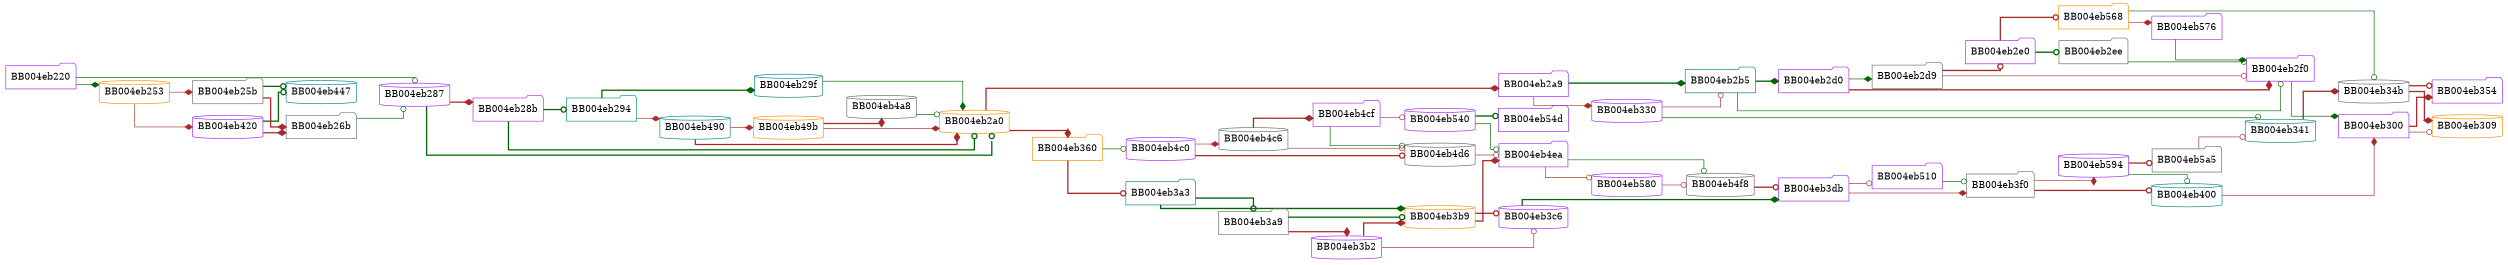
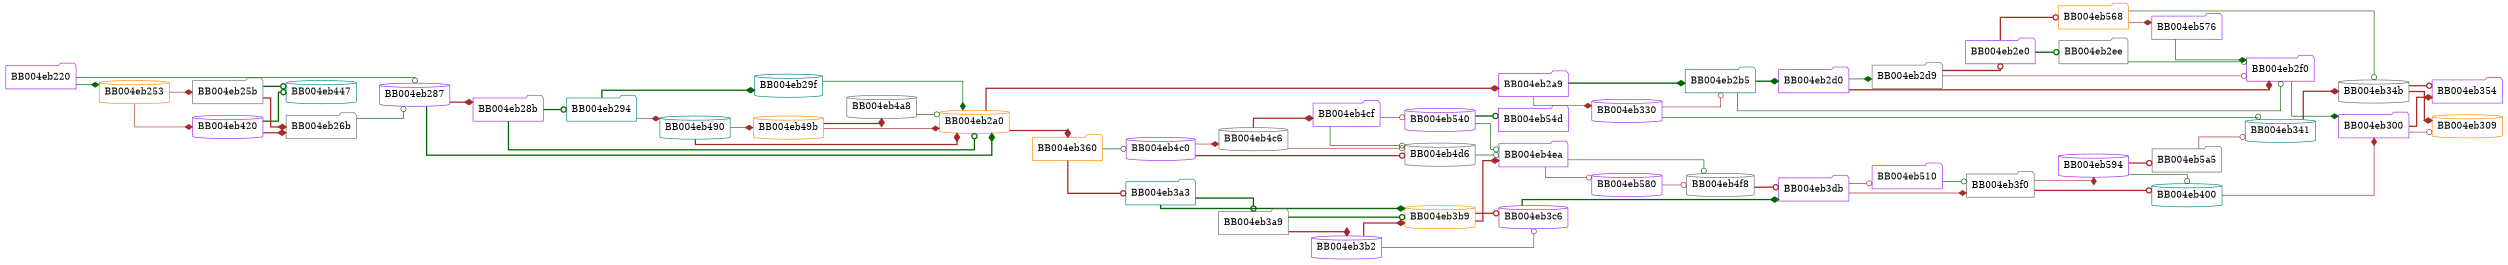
edge "BB004eb287" -> "BB004eb2a0": arrowhead odot -> diamond
edge "BB004eb4d6" -> "BB004eb4ea": color brown -> darkgreen
